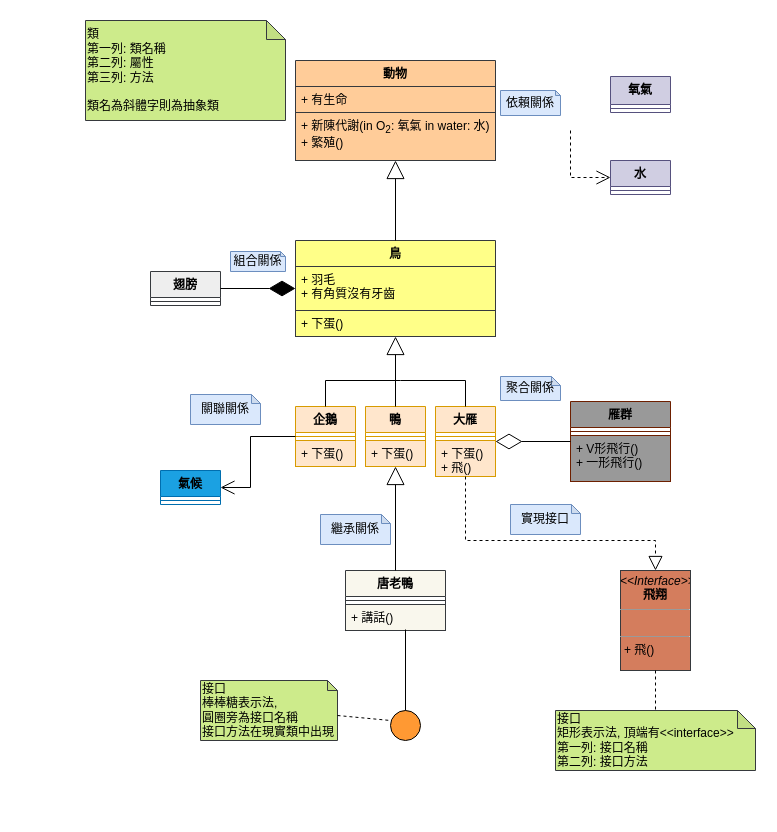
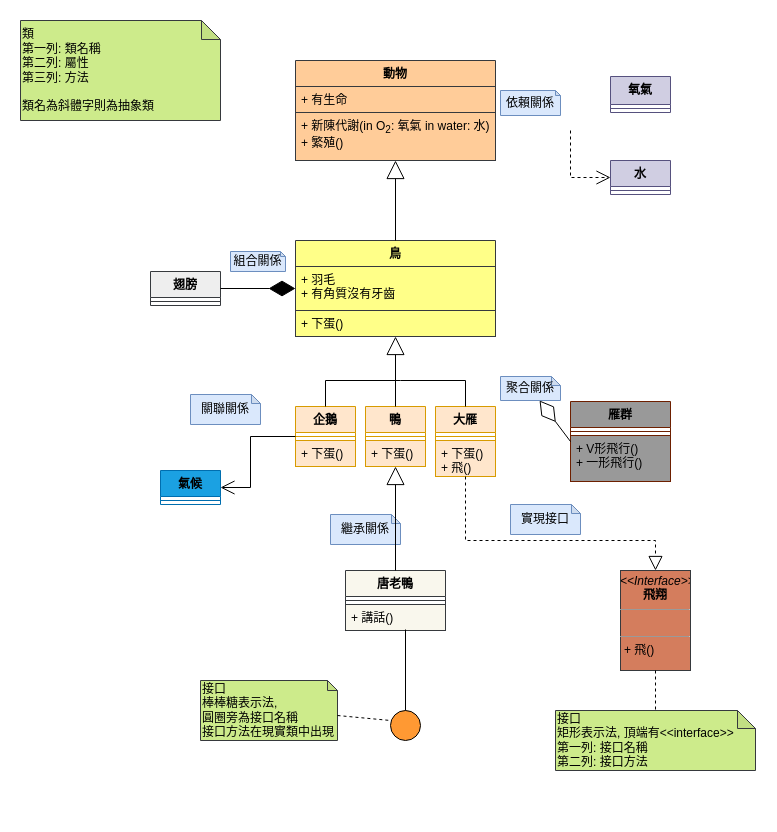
node "類 第一列: 類名稱 第二列: 屬性 第三列: 方法 類名為斜體字則為抽象類": moved (186, 71) -> (121, 71)
edge "雁群" -> "大雁": now "雁群" -> "聚合關係"
node "繼承關係": moved (356, 530) -> (366, 530)
